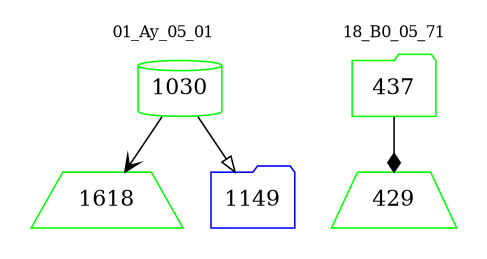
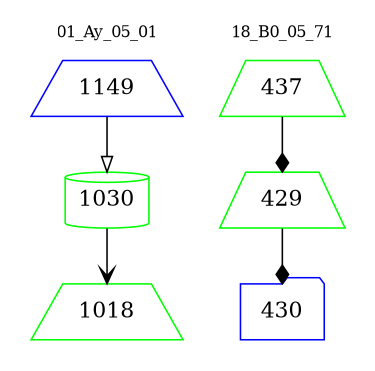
node "437": shape folder -> trapezium
edge "1030" -> "1149": reversed
node "1618": label "1618" -> "1018"
node "1149": shape folder -> trapezium
node "430": added
